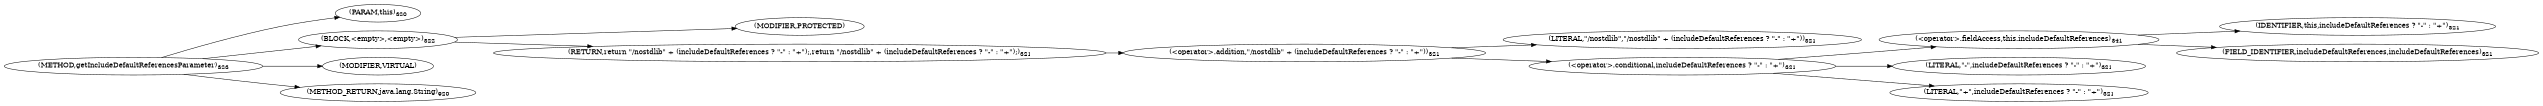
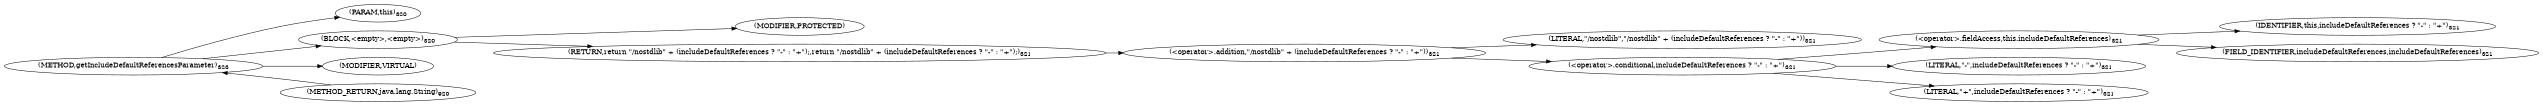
node "(BLOCK,<empty>,<empty>)": text "322" -> "320"
node "(<operator>.fieldAccess,this.includeDefaultReferences)": text "341" -> "321"
edge "(METHOD,getIncludeDefaultReferencesParameter)" -> "(METHOD_RETURN,java.lang.String)": reversed
